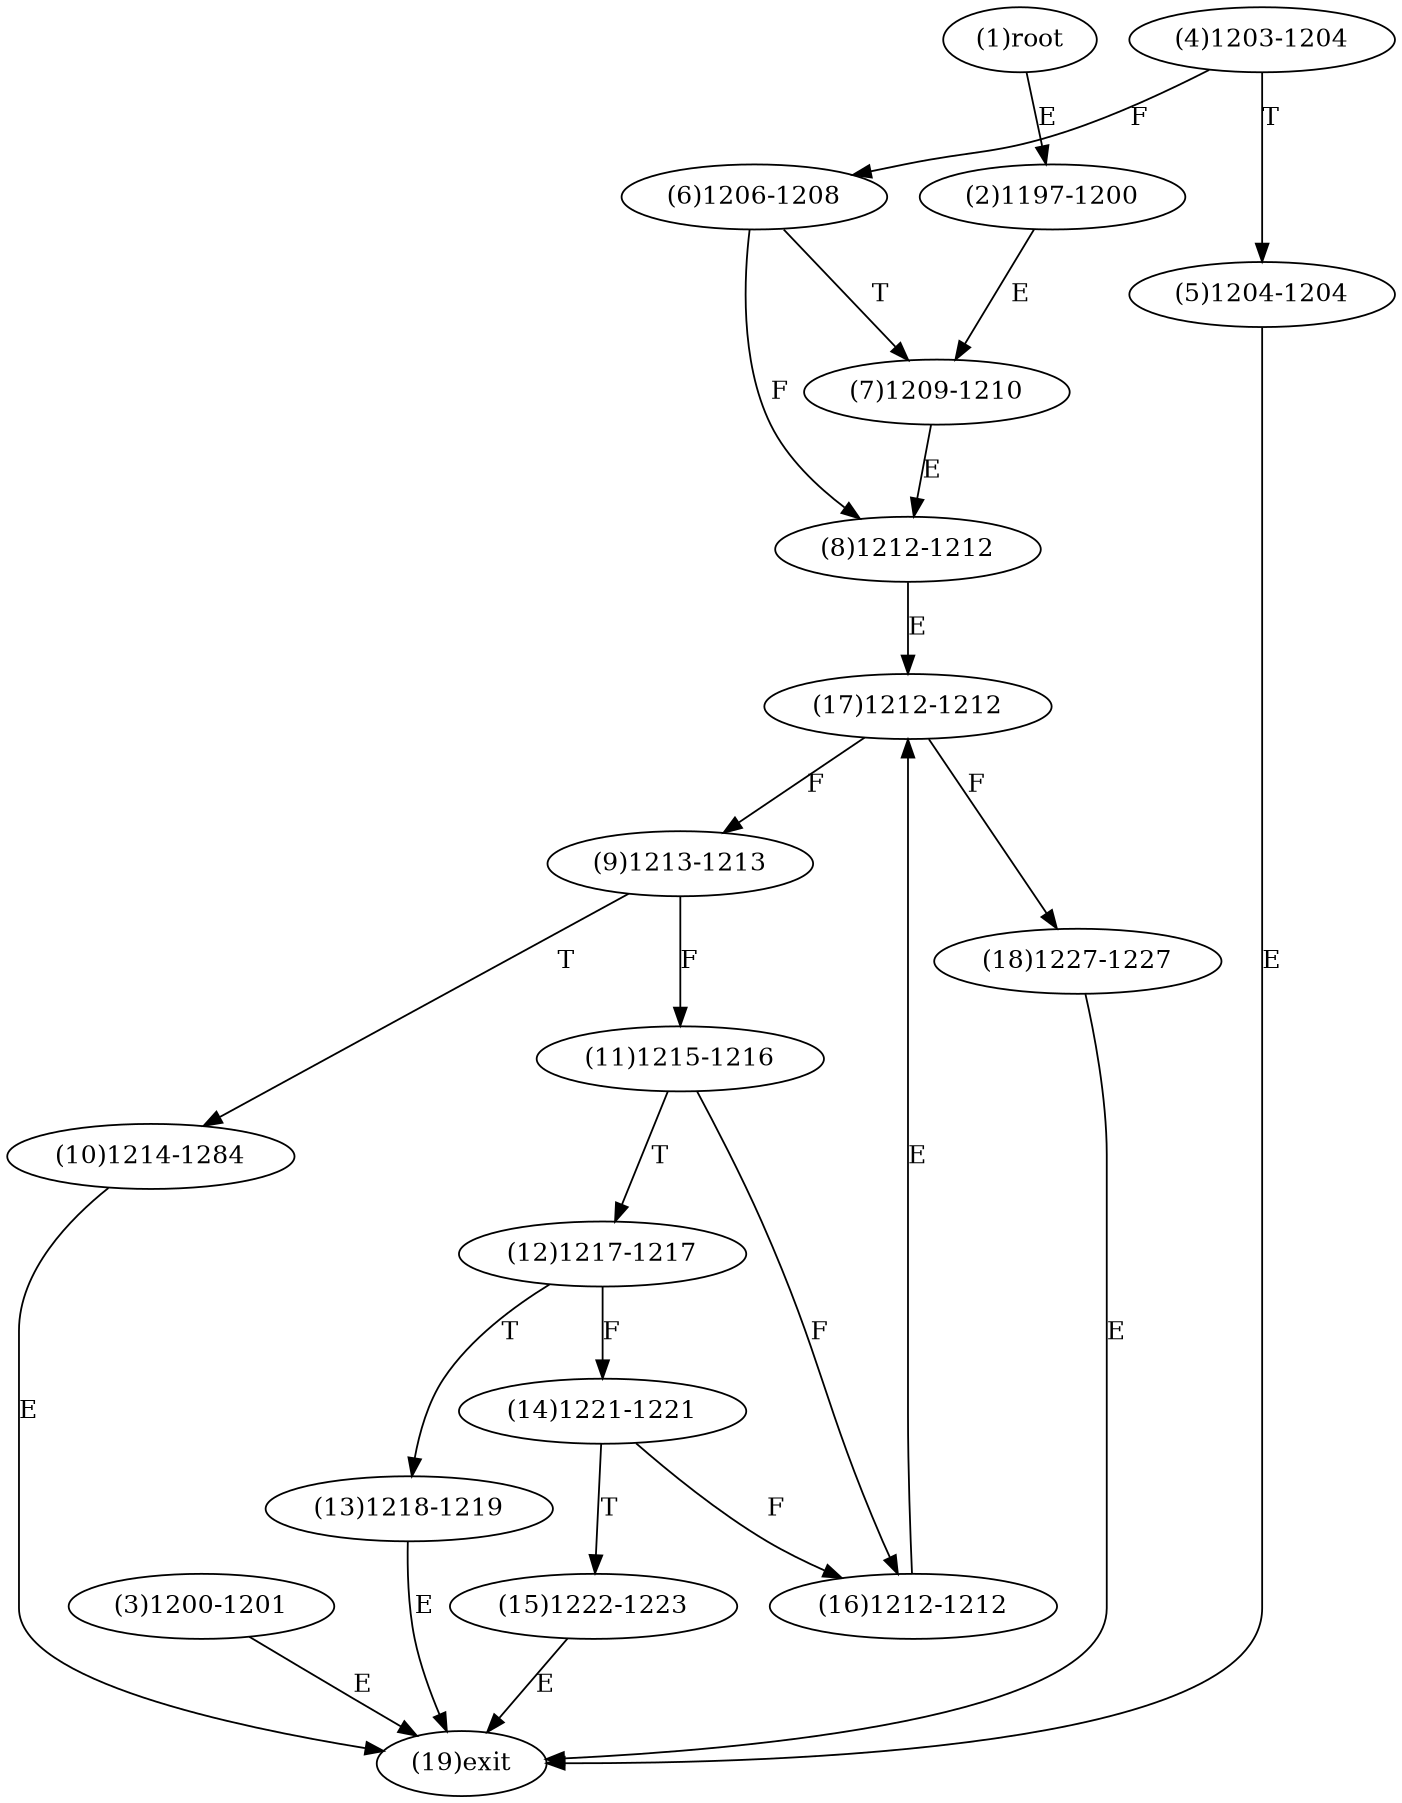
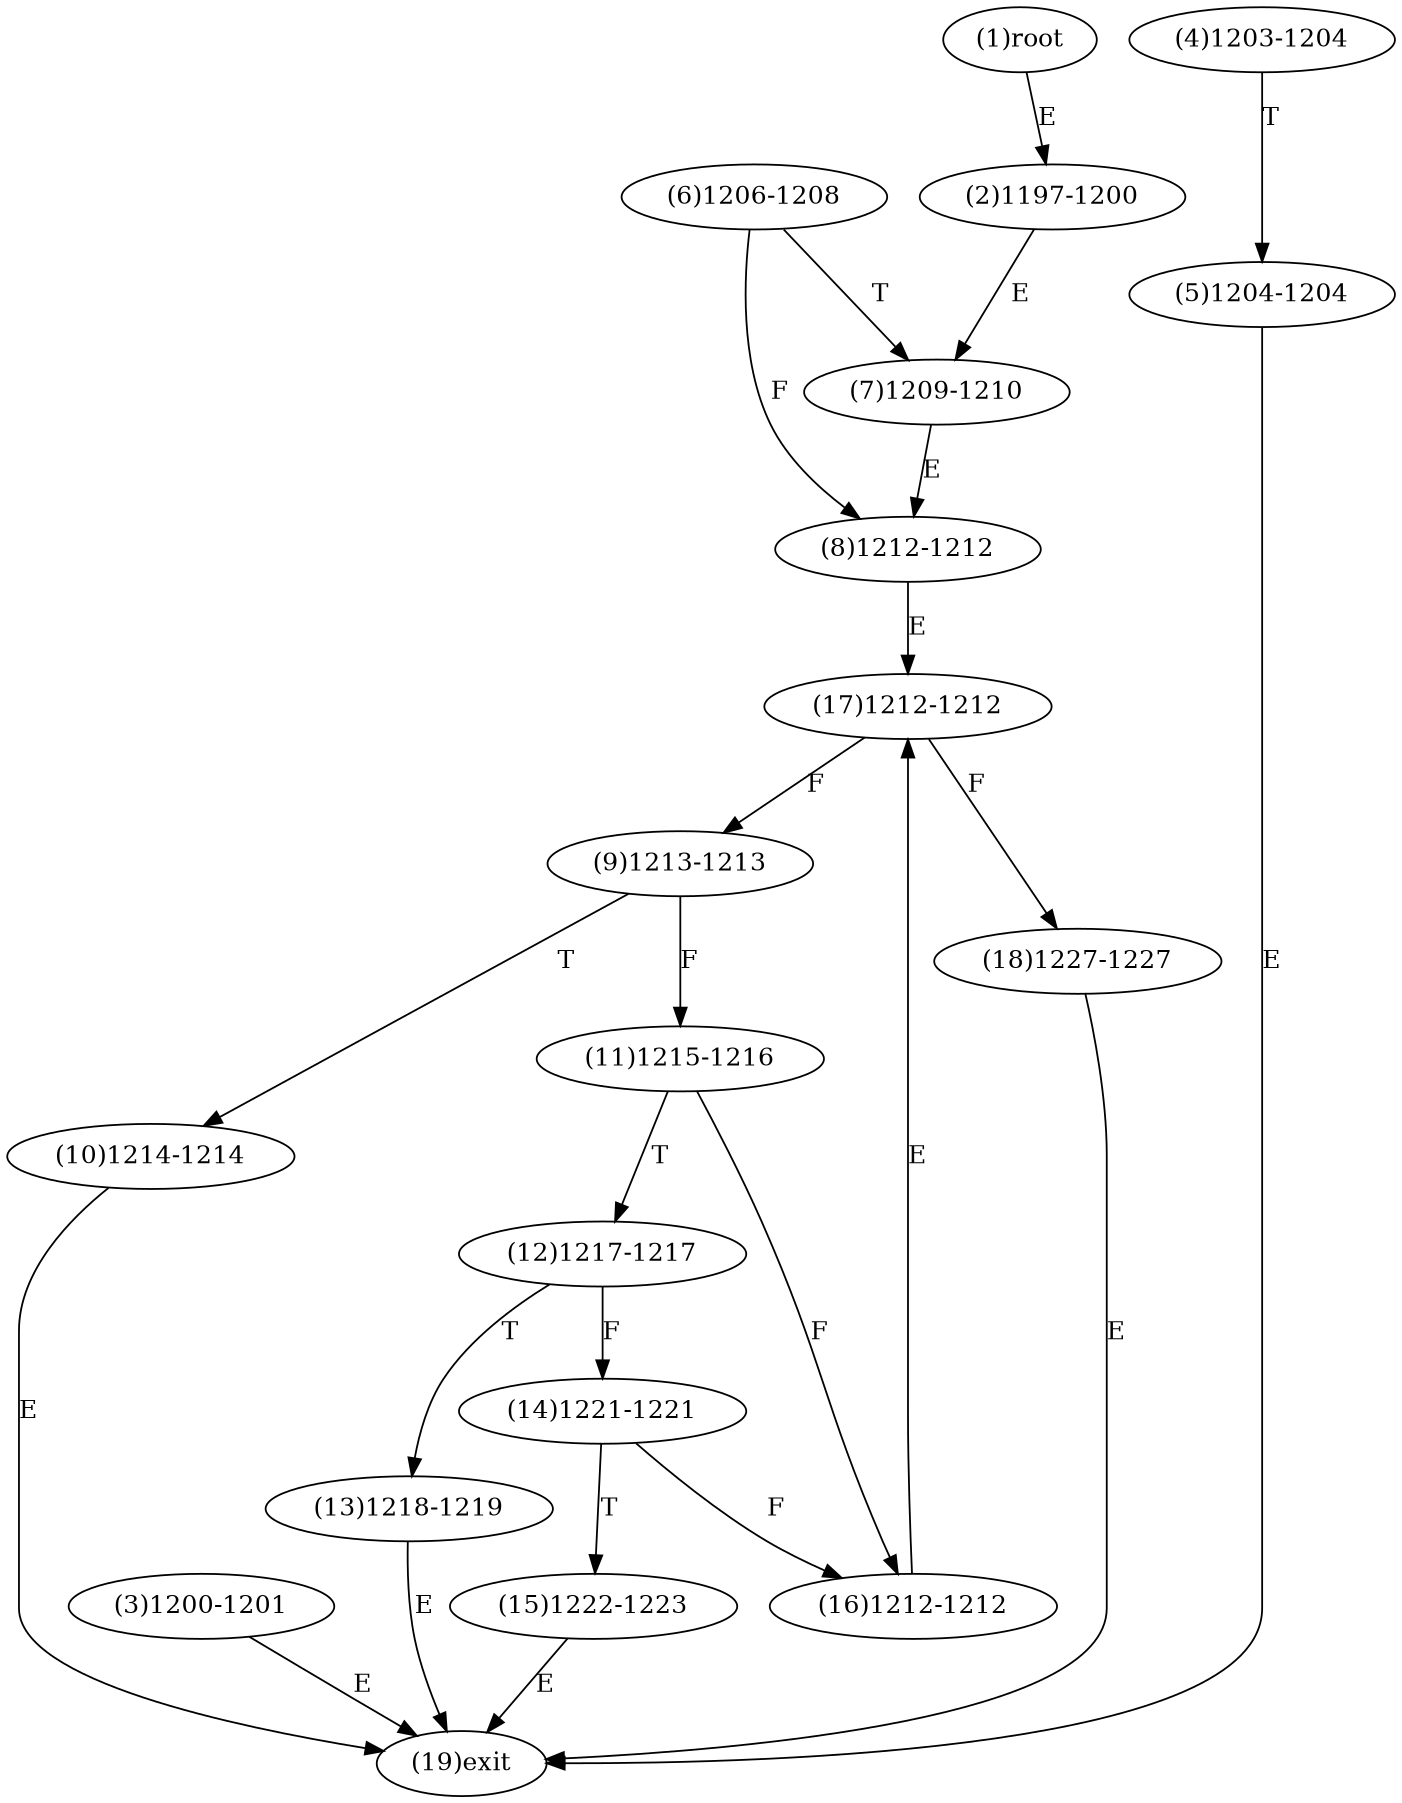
edge "(4)1203-1204" -> "(6)1206-1208": removed, label "F"
node "(10)1214-1284": label "(10)1214-1284" -> "(10)1214-1214"
